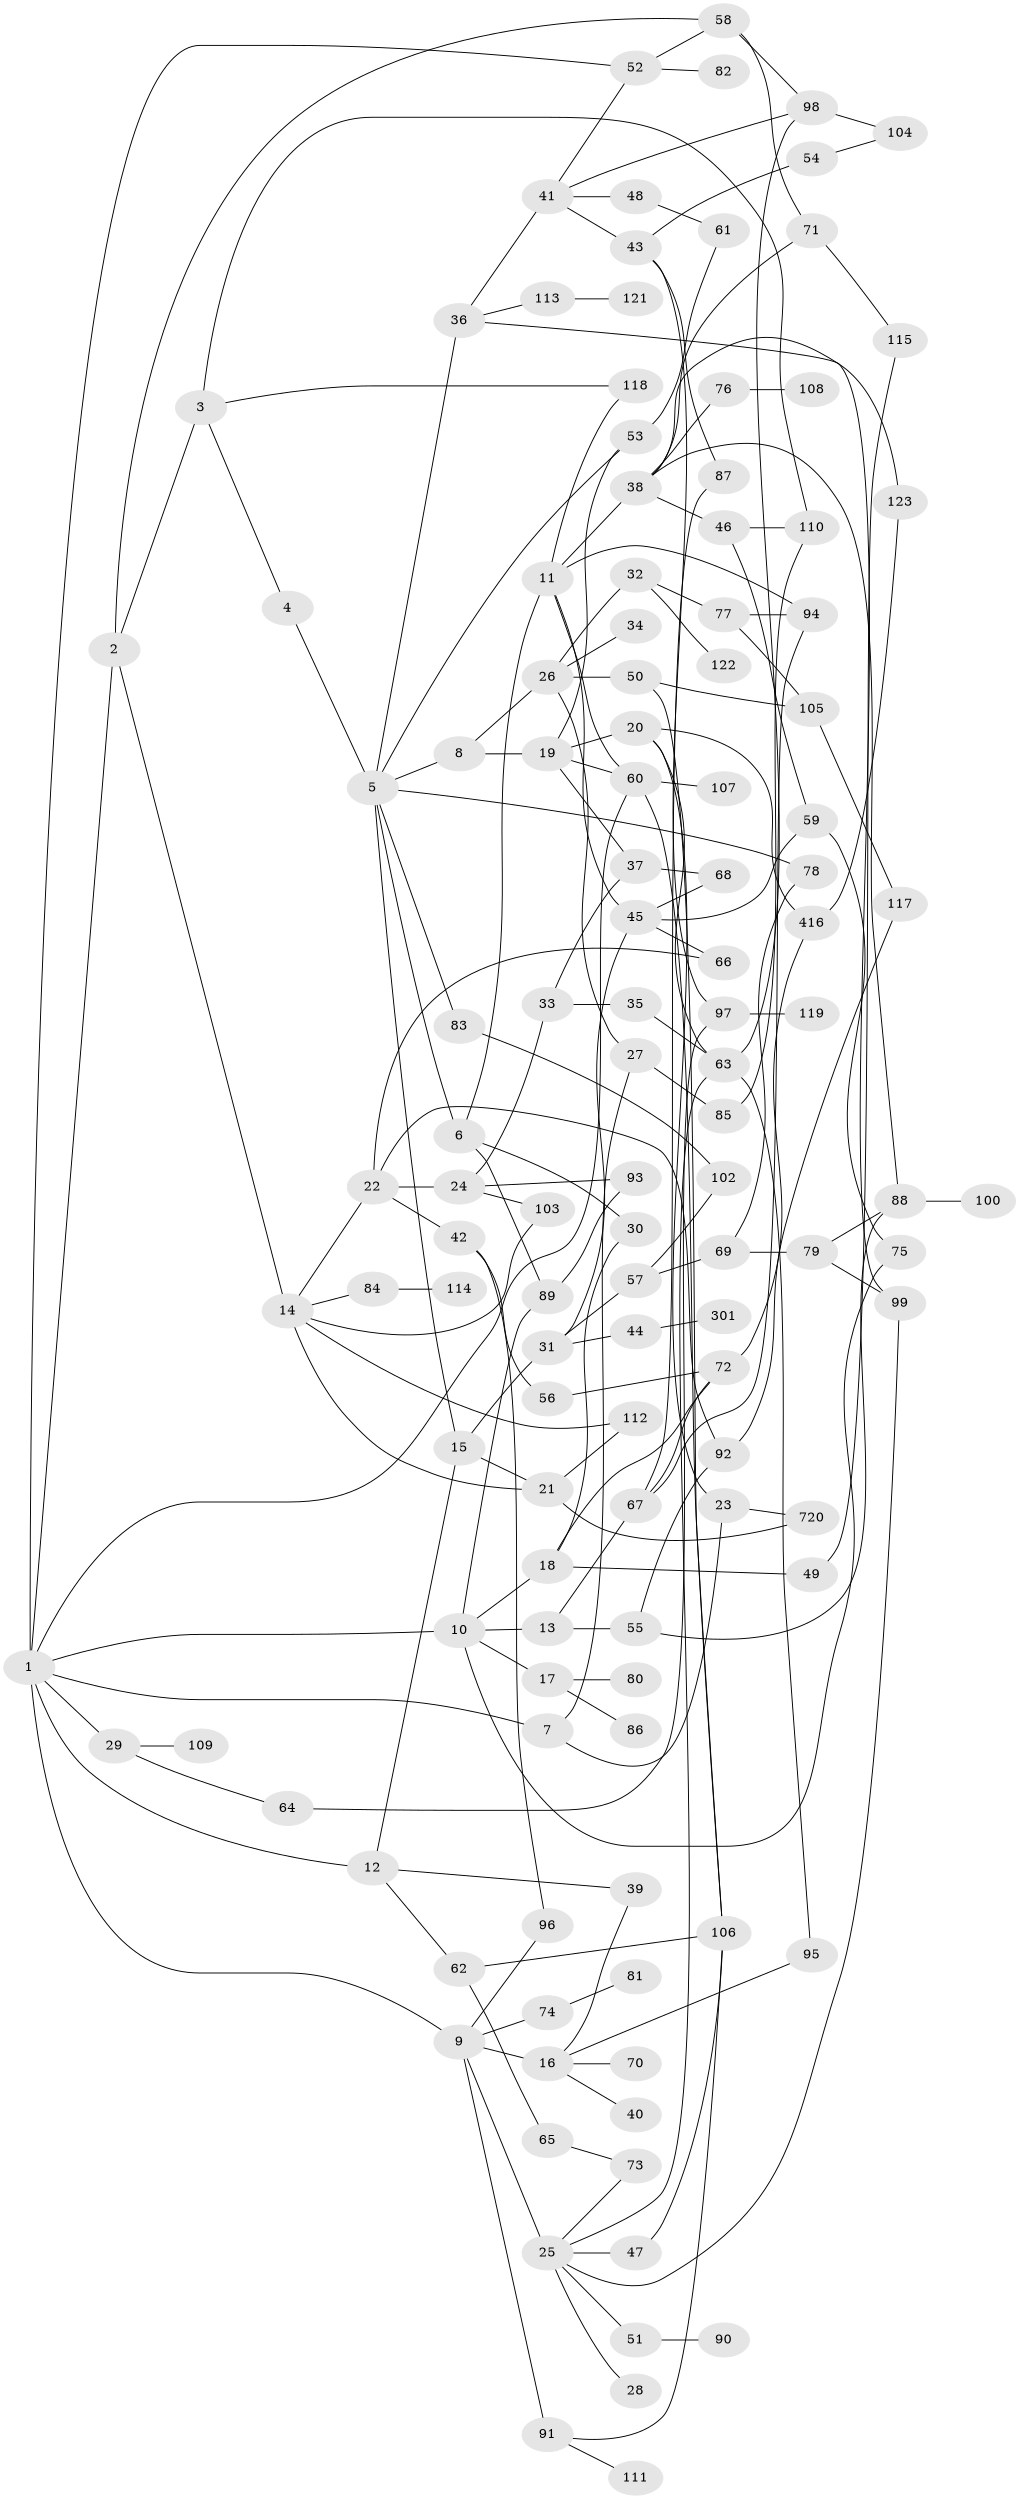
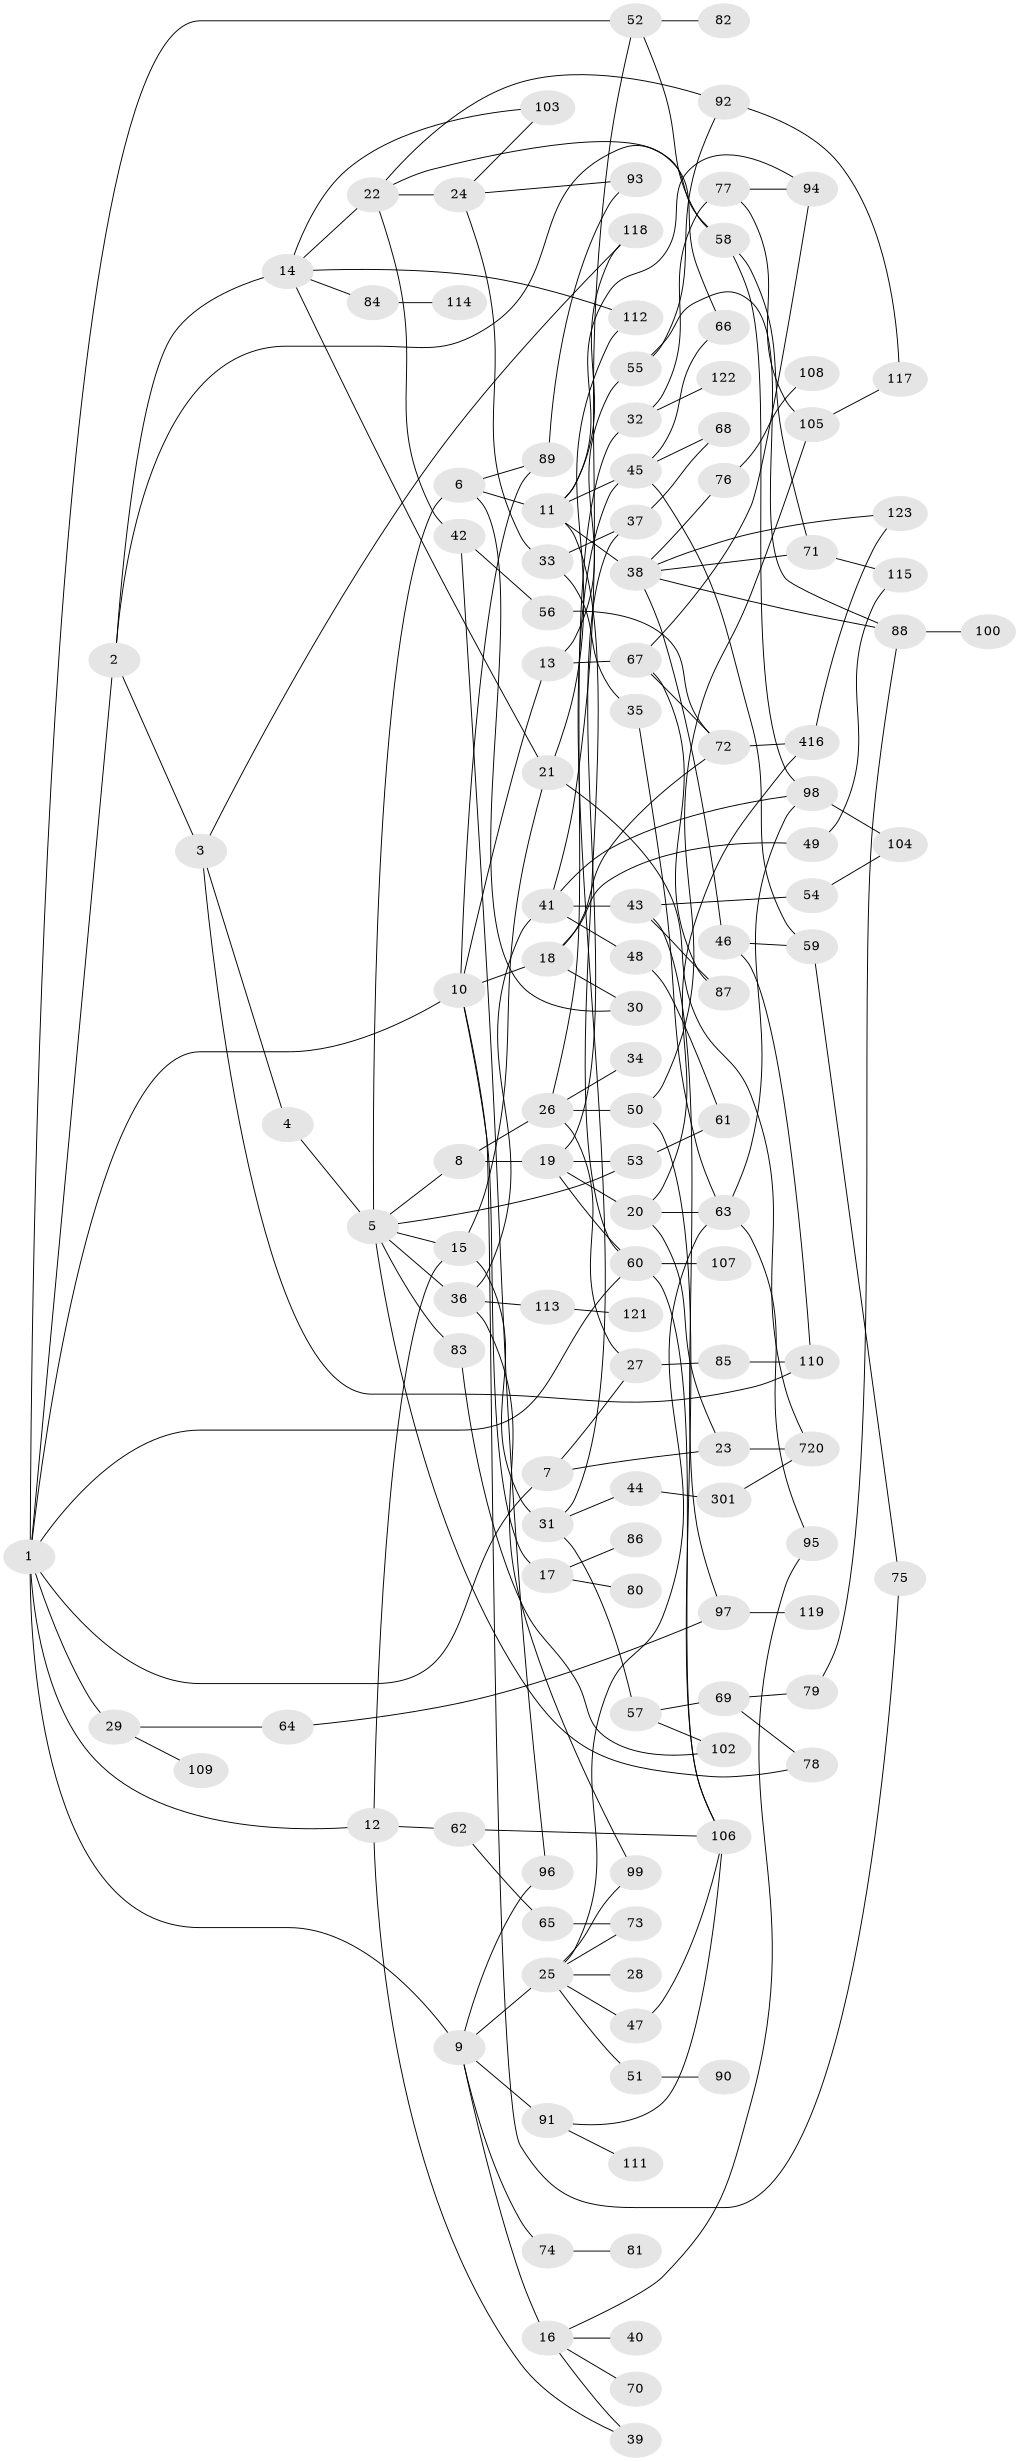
edge "79" -- "99": removed
edge "720" -- "301": added
